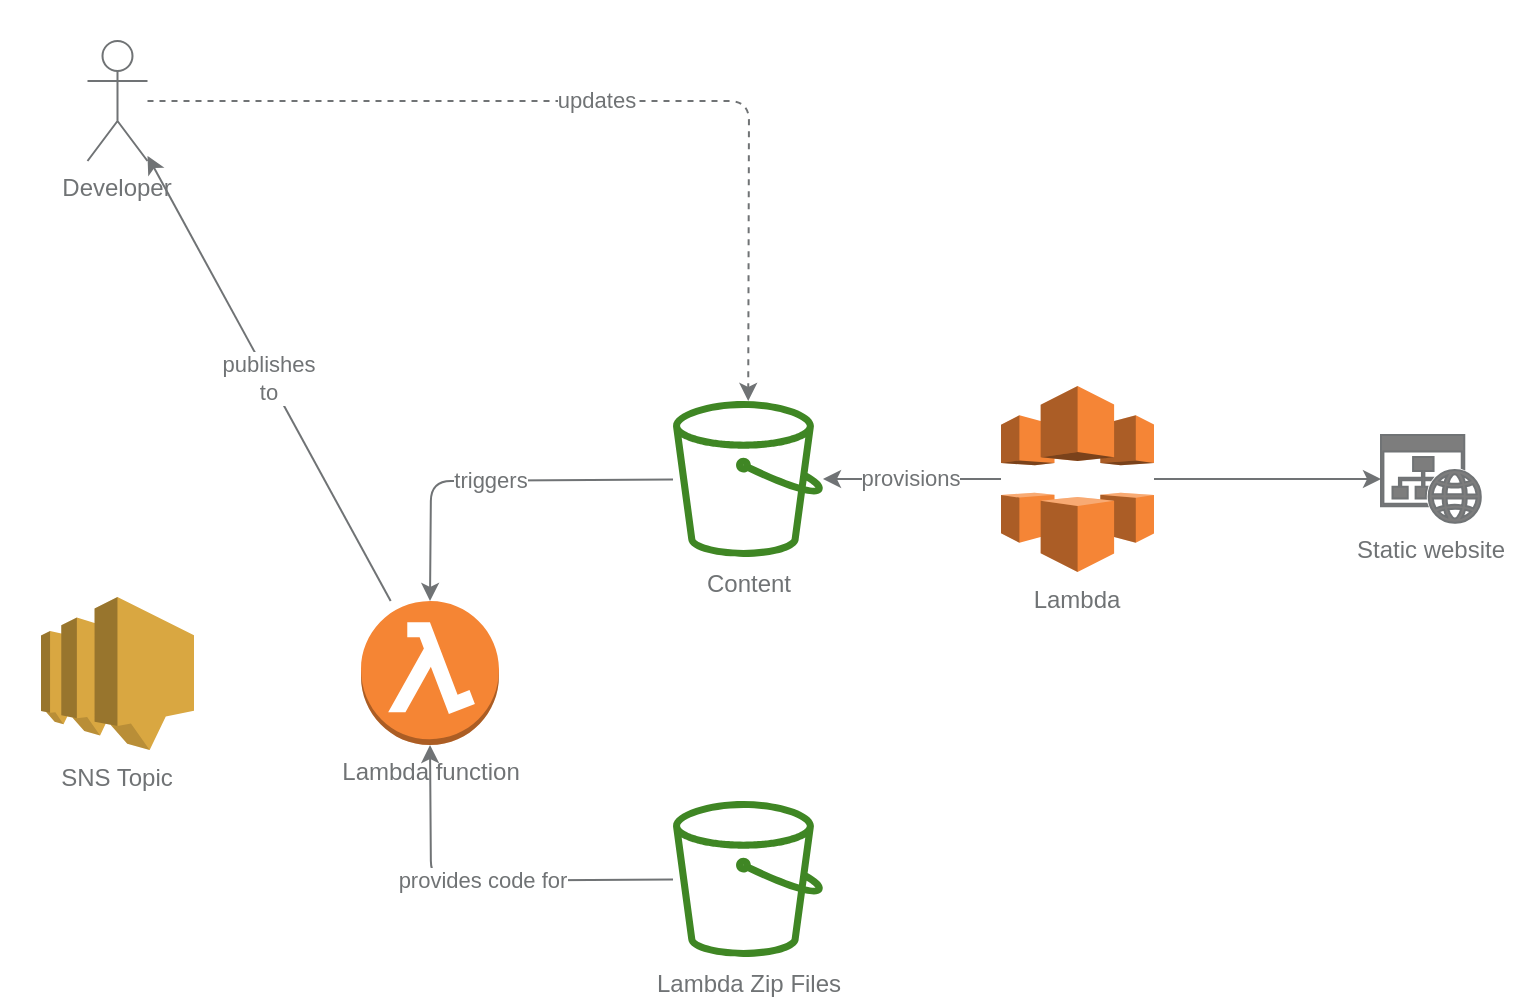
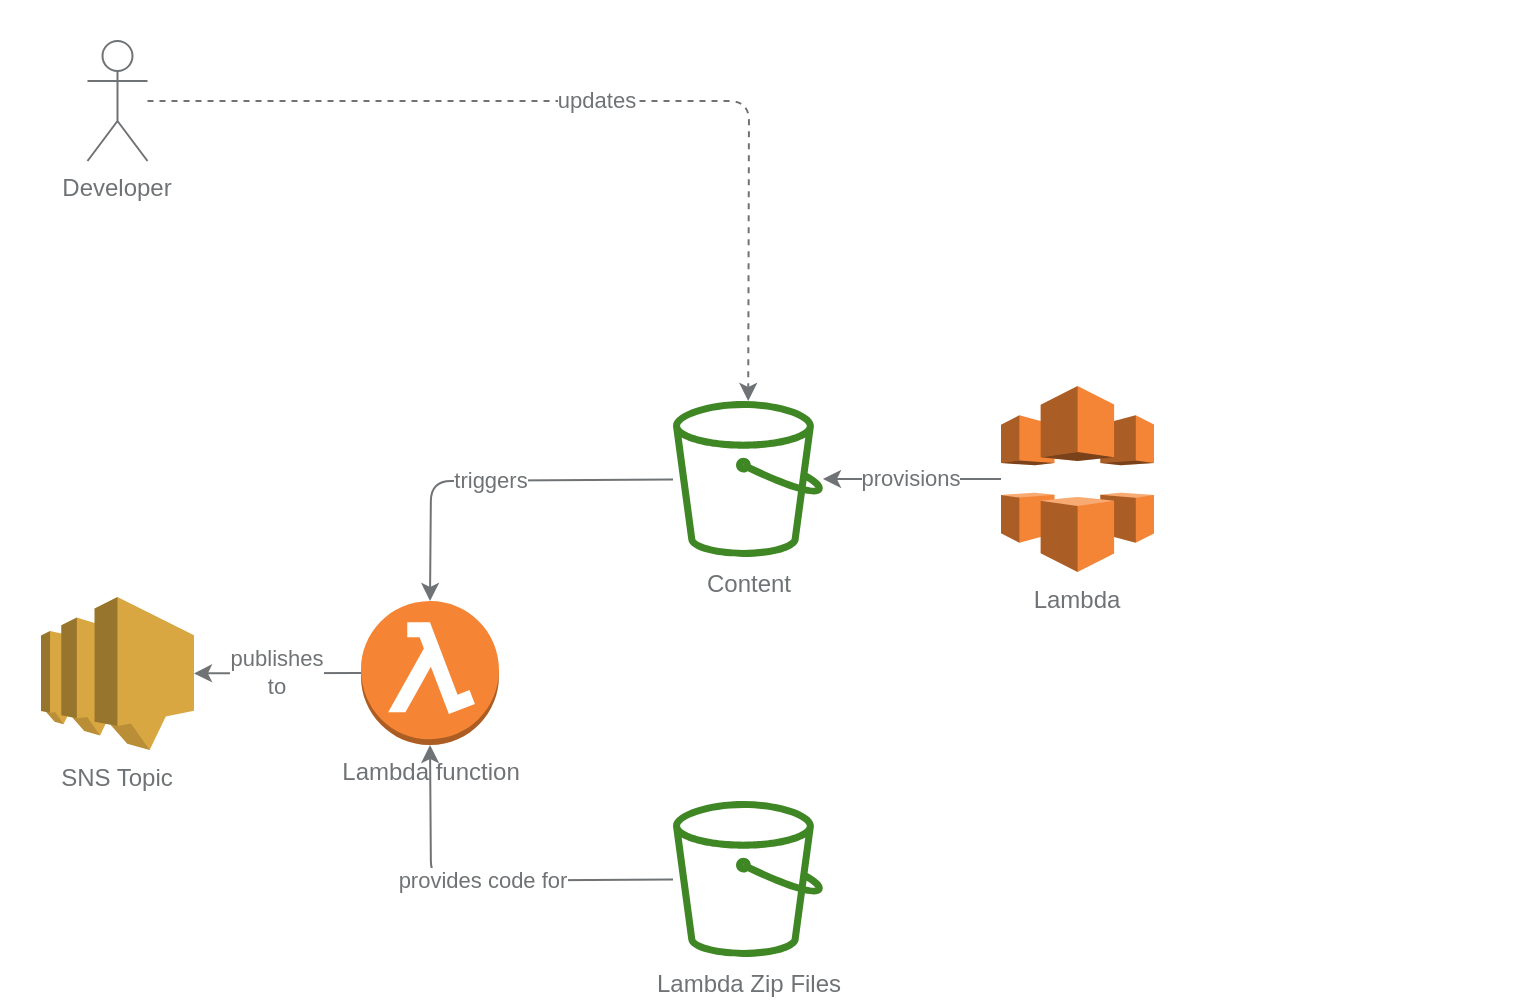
edge "Lambda function" -> "Developer": now "Lambda function" -> "SNS Topic"
edge "Lambda" -> "Static website": removed
node "Static website": removed
